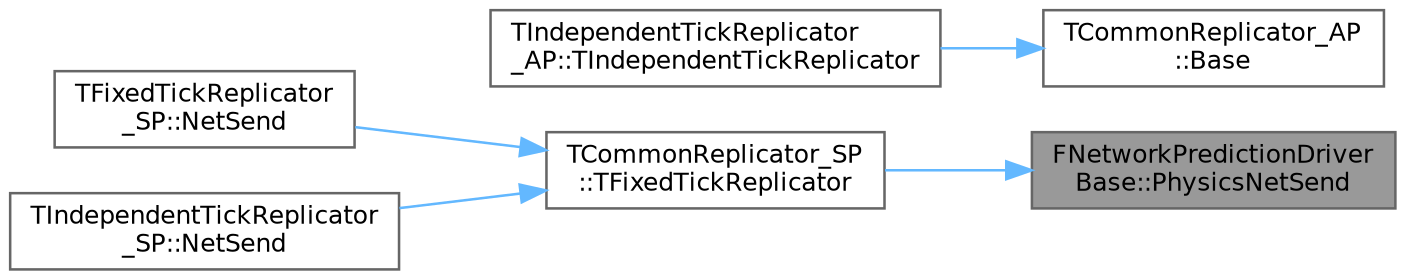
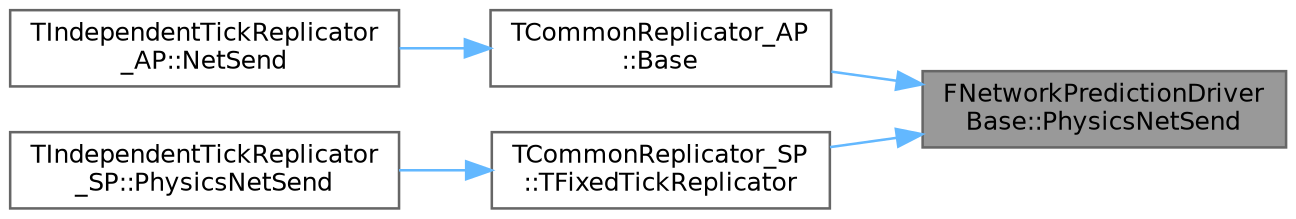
node "TIndependentTickReplicator _AP::TIndependentTickReplicator": label "TIndependentTickReplicator _AP::TIndependentTickReplicator" -> "TIndependentTickReplicator _AP::NetSend"
edge "TCommonReplicator_AP ::Base" -> "FNetworkPredictionDriver Base::PhysicsNetSend": added
node "TFixedTickReplicator _SP::NetSend": removed
node "TIndependentTickReplicator _SP::NetSend": label "TIndependentTickReplicator _SP::NetSend" -> "TIndependentTickReplicator _SP::PhysicsNetSend"
